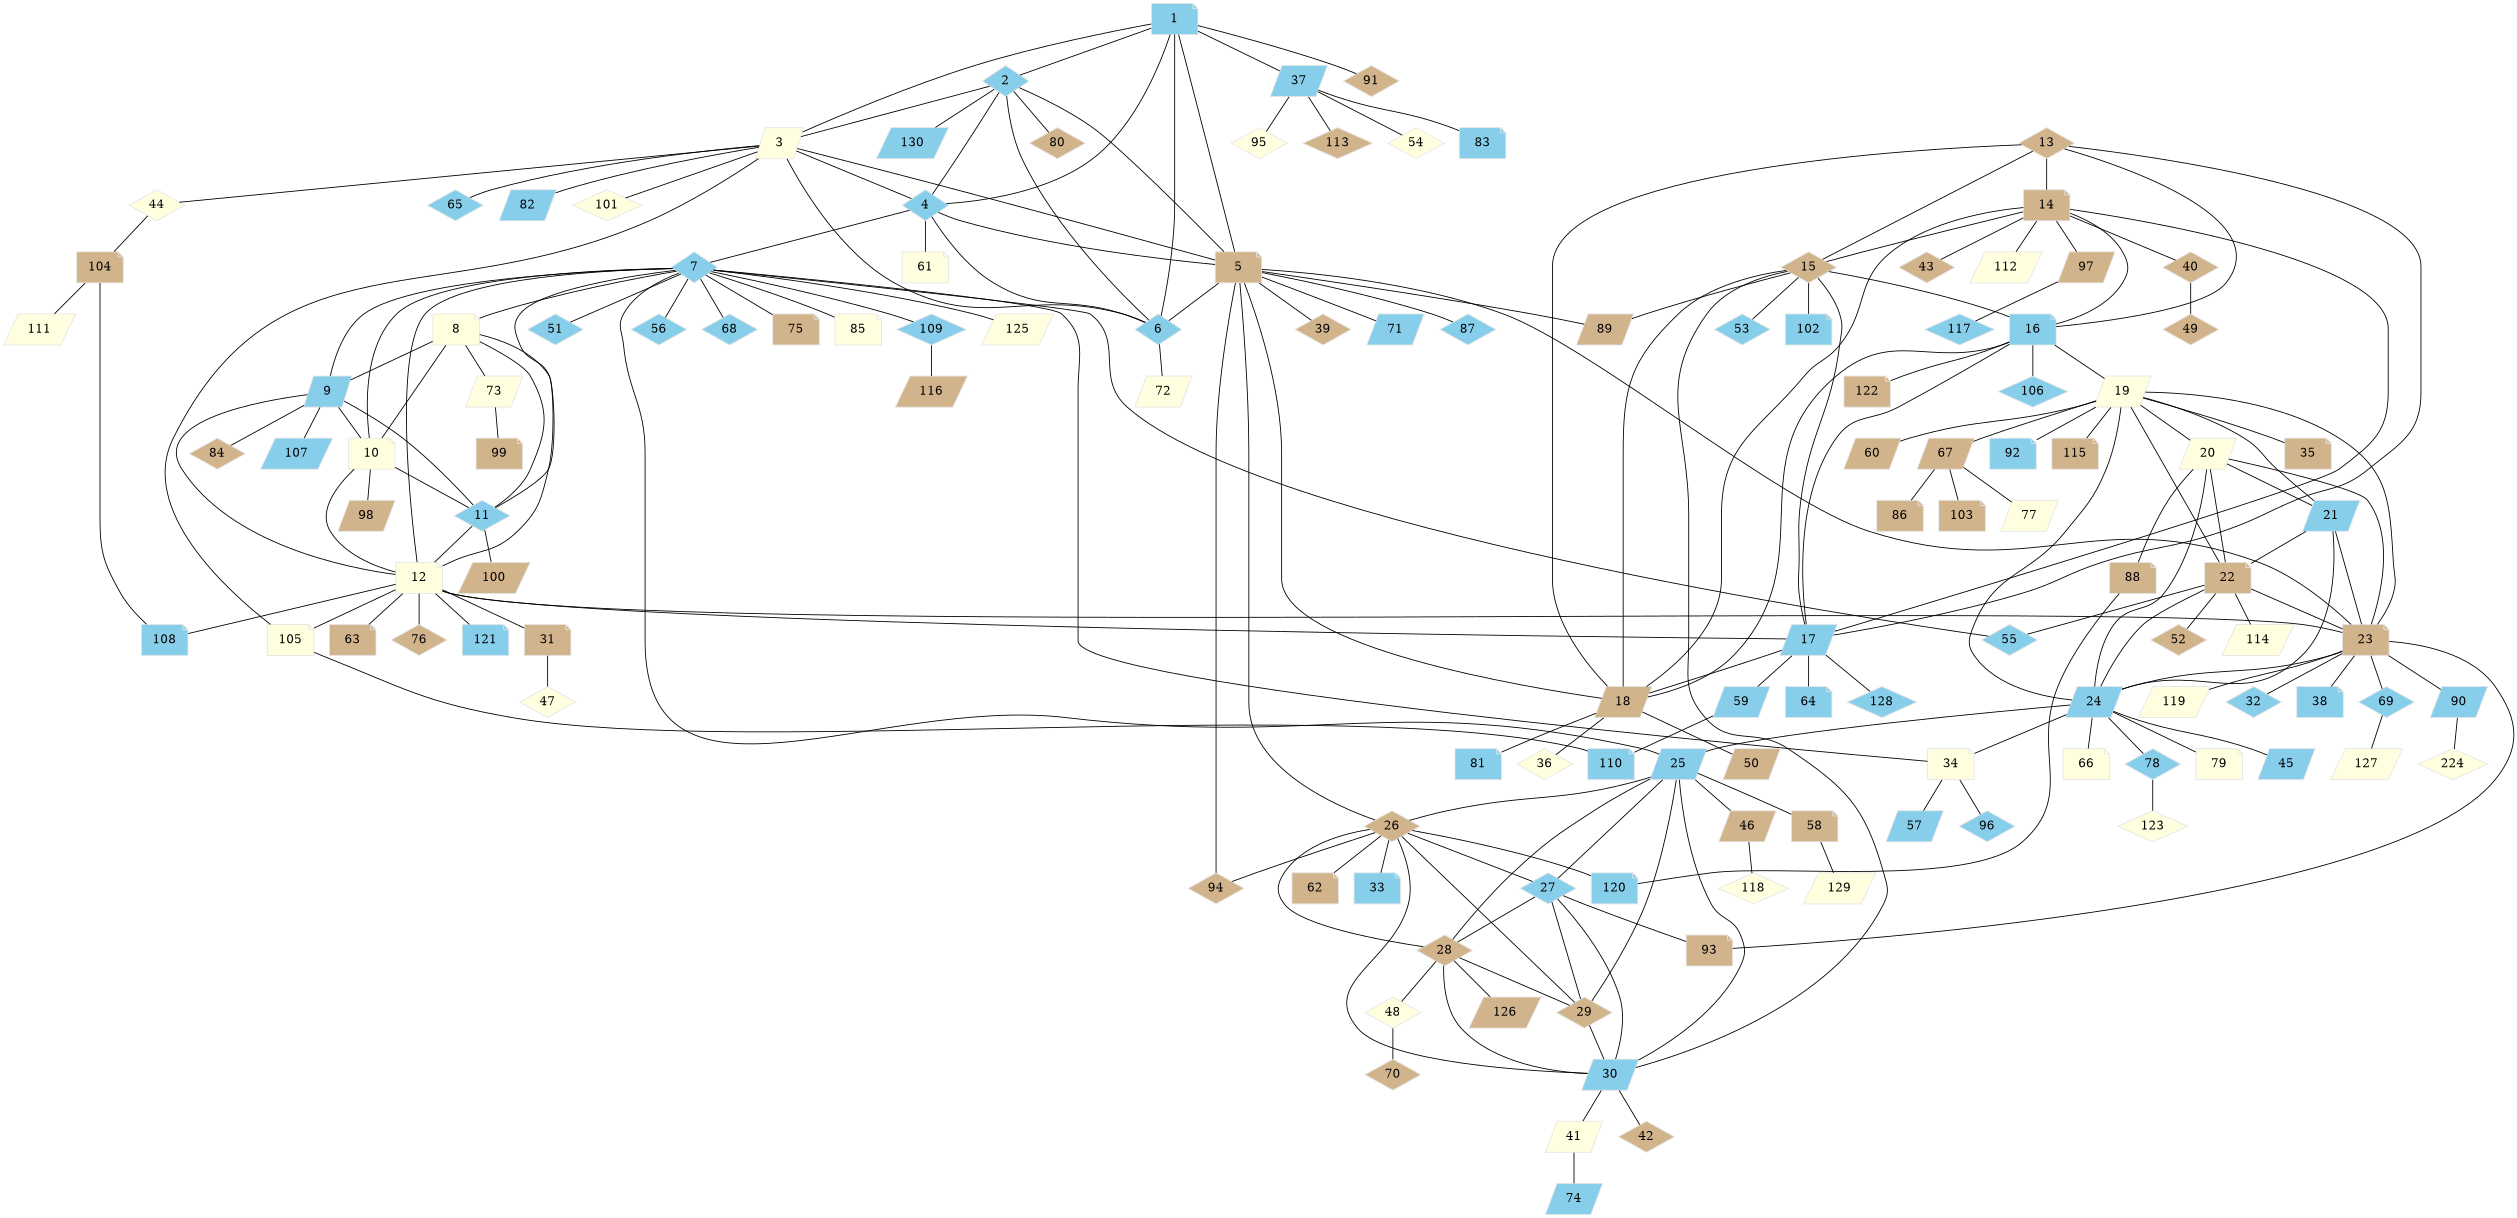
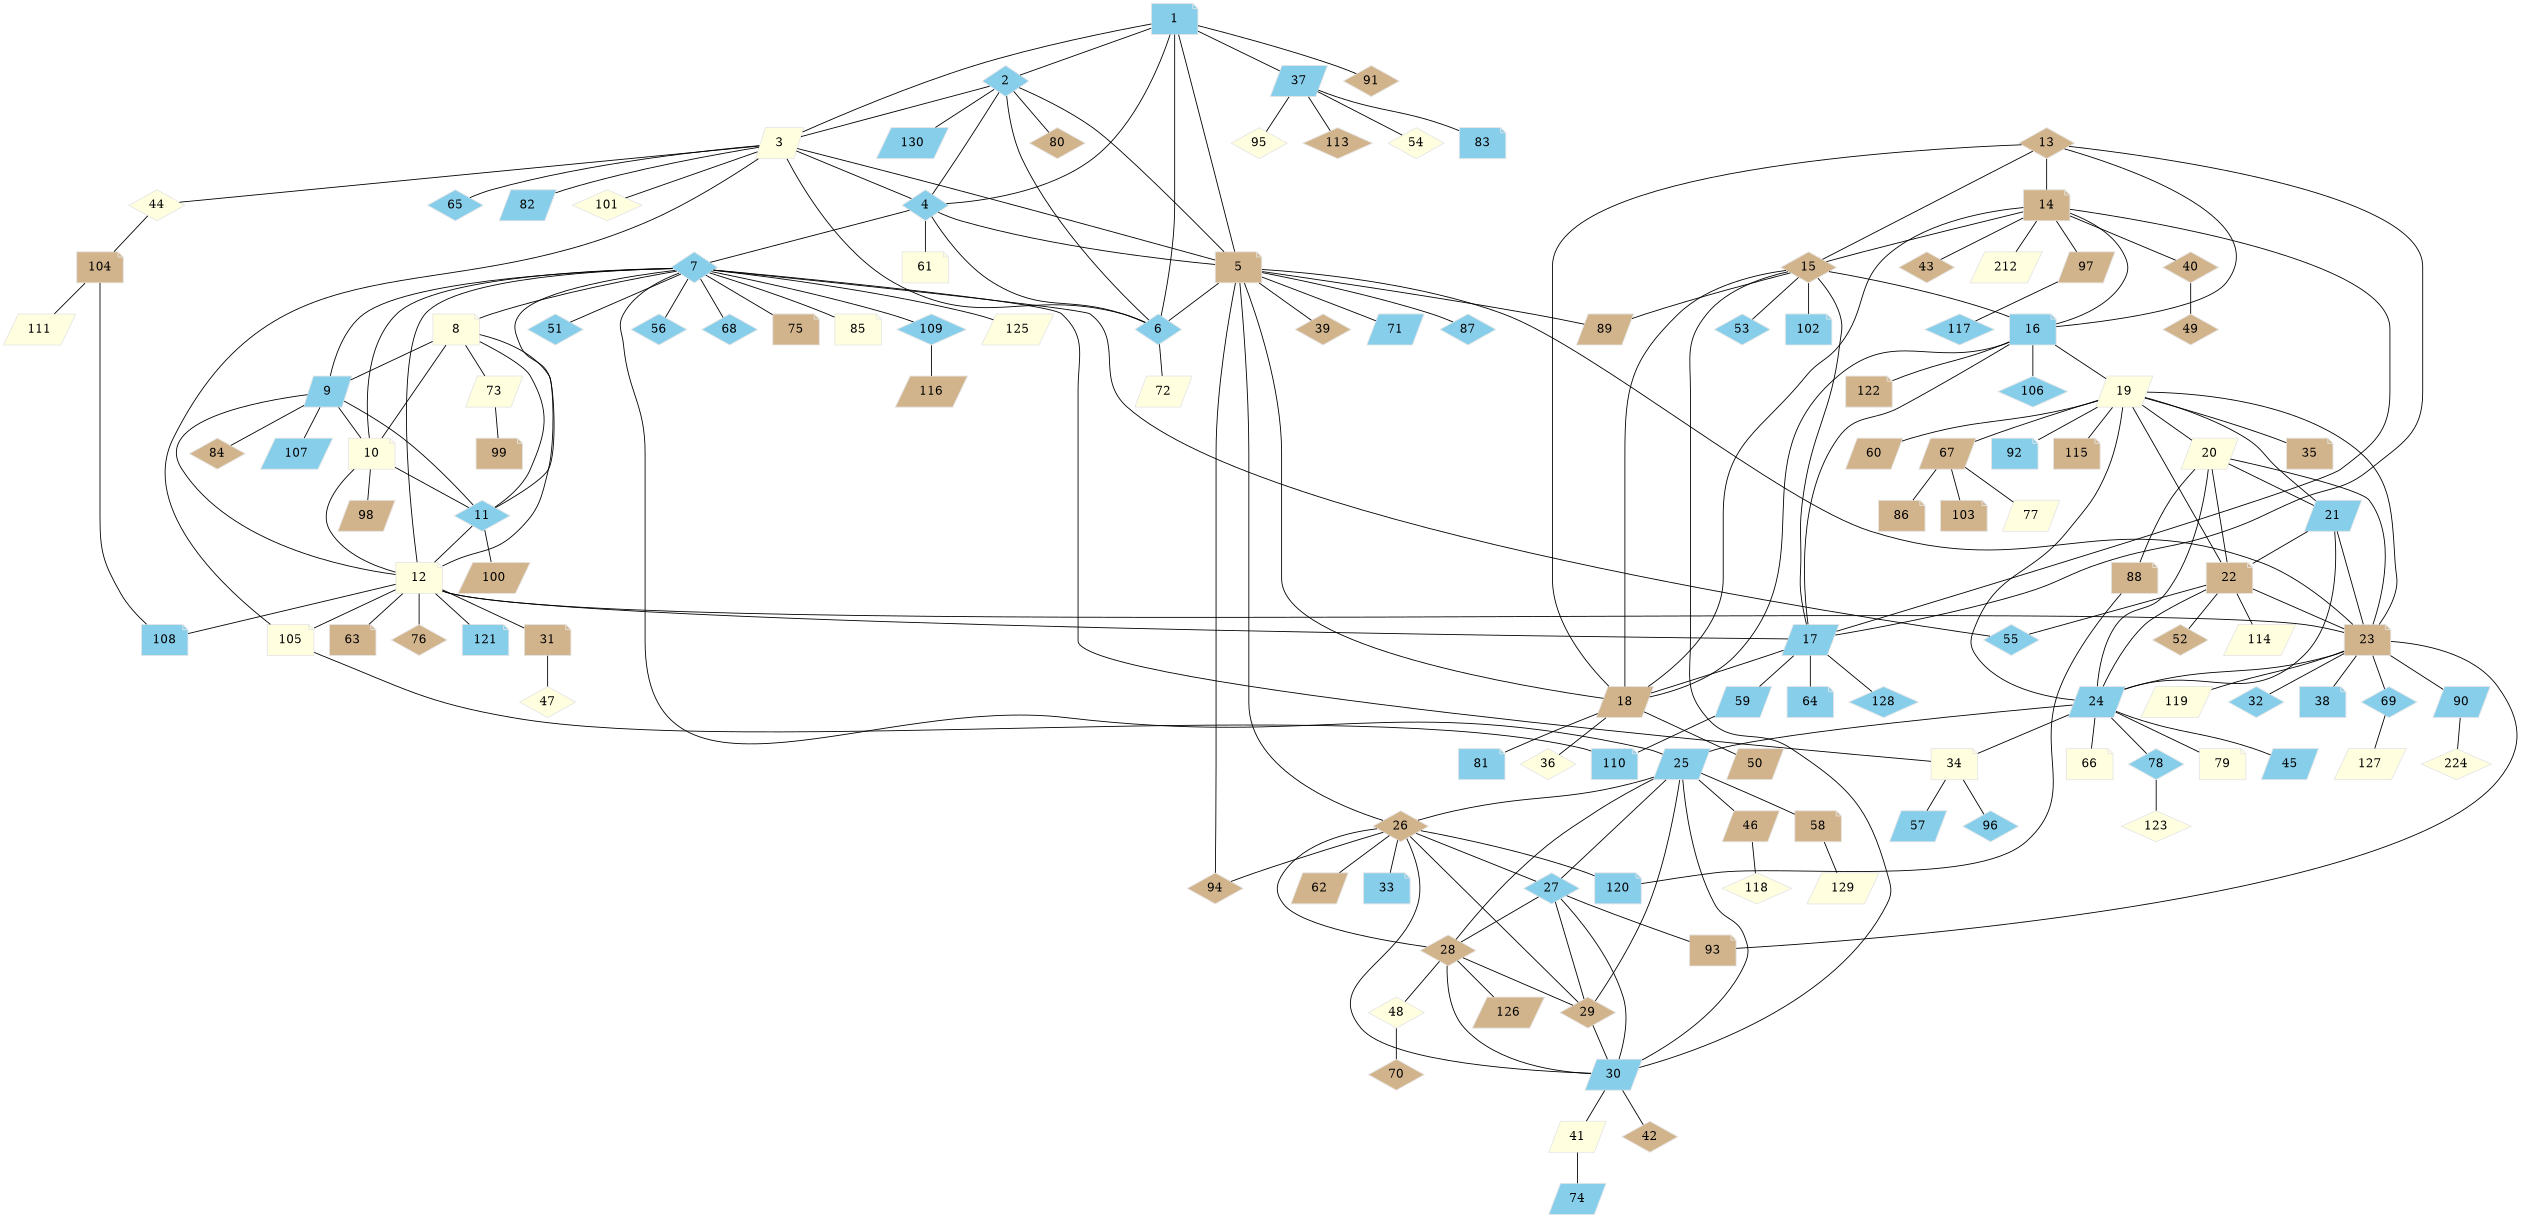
node "112": label "112" -> "212"
node "62": shape note -> parallelogram
